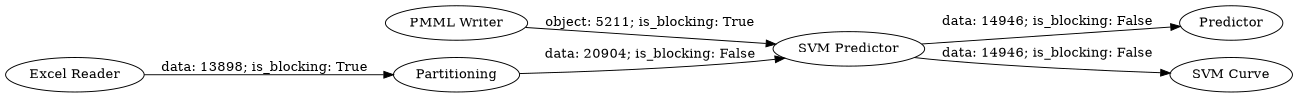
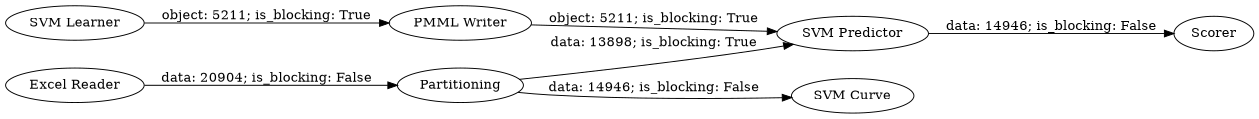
node "SVM Learner": added
node "Predictor": label "Predictor" -> "Scorer"
edge "Partitioning" -> "SVM Predictor": label "data: 20904; is_blocking: False" -> "data: 13898; is_blocking: True"
edge "SVM Predictor" -> "SVM Curve": now "Partitioning" -> "SVM Curve"
edge "Excel Reader" -> "Partitioning": label "data: 13898; is_blocking: True" -> "data: 20904; is_blocking: False"
